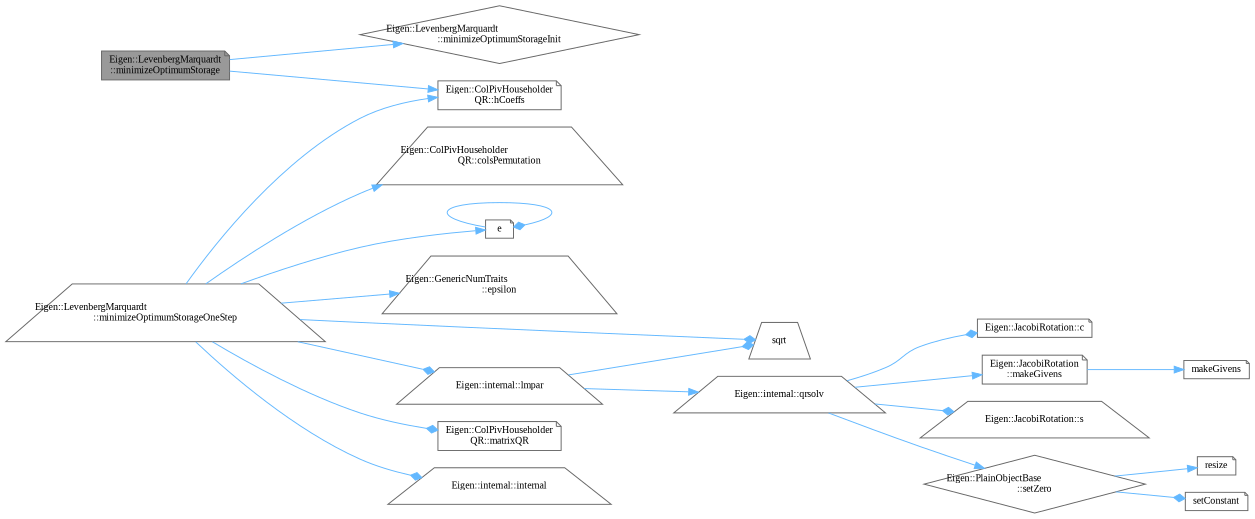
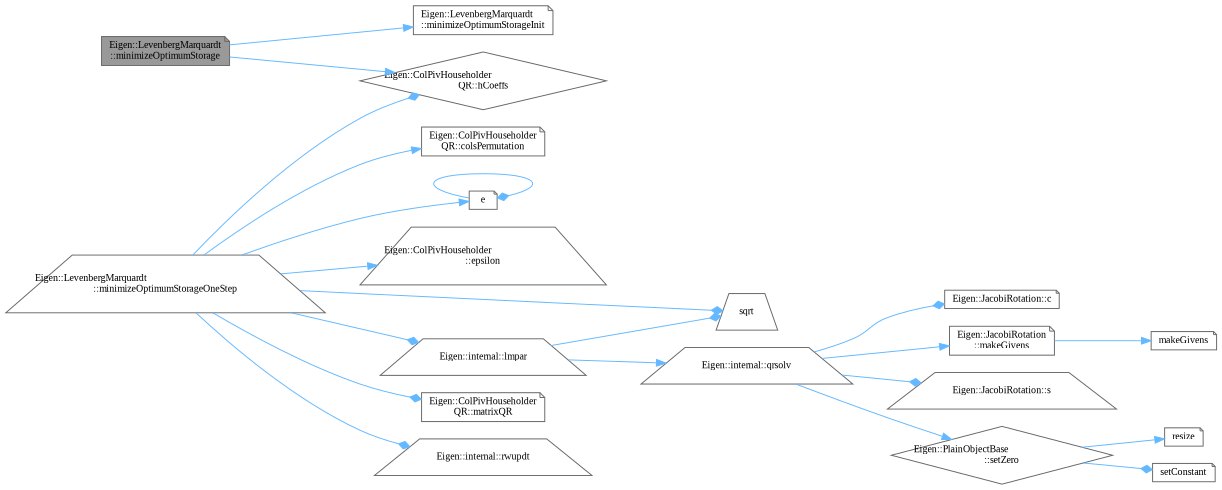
node "Eigen::LevenbergMarquardt ::minimizeOptimumStorageInit": shape diamond -> note
node "Eigen::ColPivHouseholder QR::hCoeffs": shape note -> diamond
node "Eigen::ColPivHouseholder QR::colsPermutation": shape trapezium -> note
edge "Eigen::LevenbergMarquardt ::minimizeOptimumStorageOneStep" -> "Eigen::ColPivHouseholder QR::hCoeffs": arrowhead normal -> diamond
node "Eigen::GenericNumTraits ::epsilon": label "Eigen::GenericNumTraits ::epsilon" -> "Eigen::ColPivHouseholder ::epsilon"
node "Eigen::internal::internal": label "Eigen::internal::internal" -> "Eigen::internal::rwupdt"
